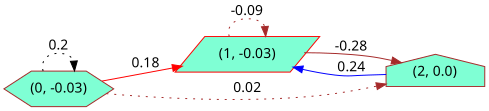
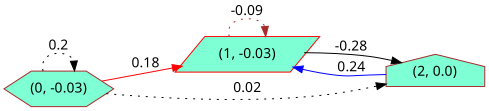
edge "(1, -0.03)" -> "(2, 0.0)": color brown -> black
edge "(0, -0.03)" -> "(2, 0.0)": color brown -> black
